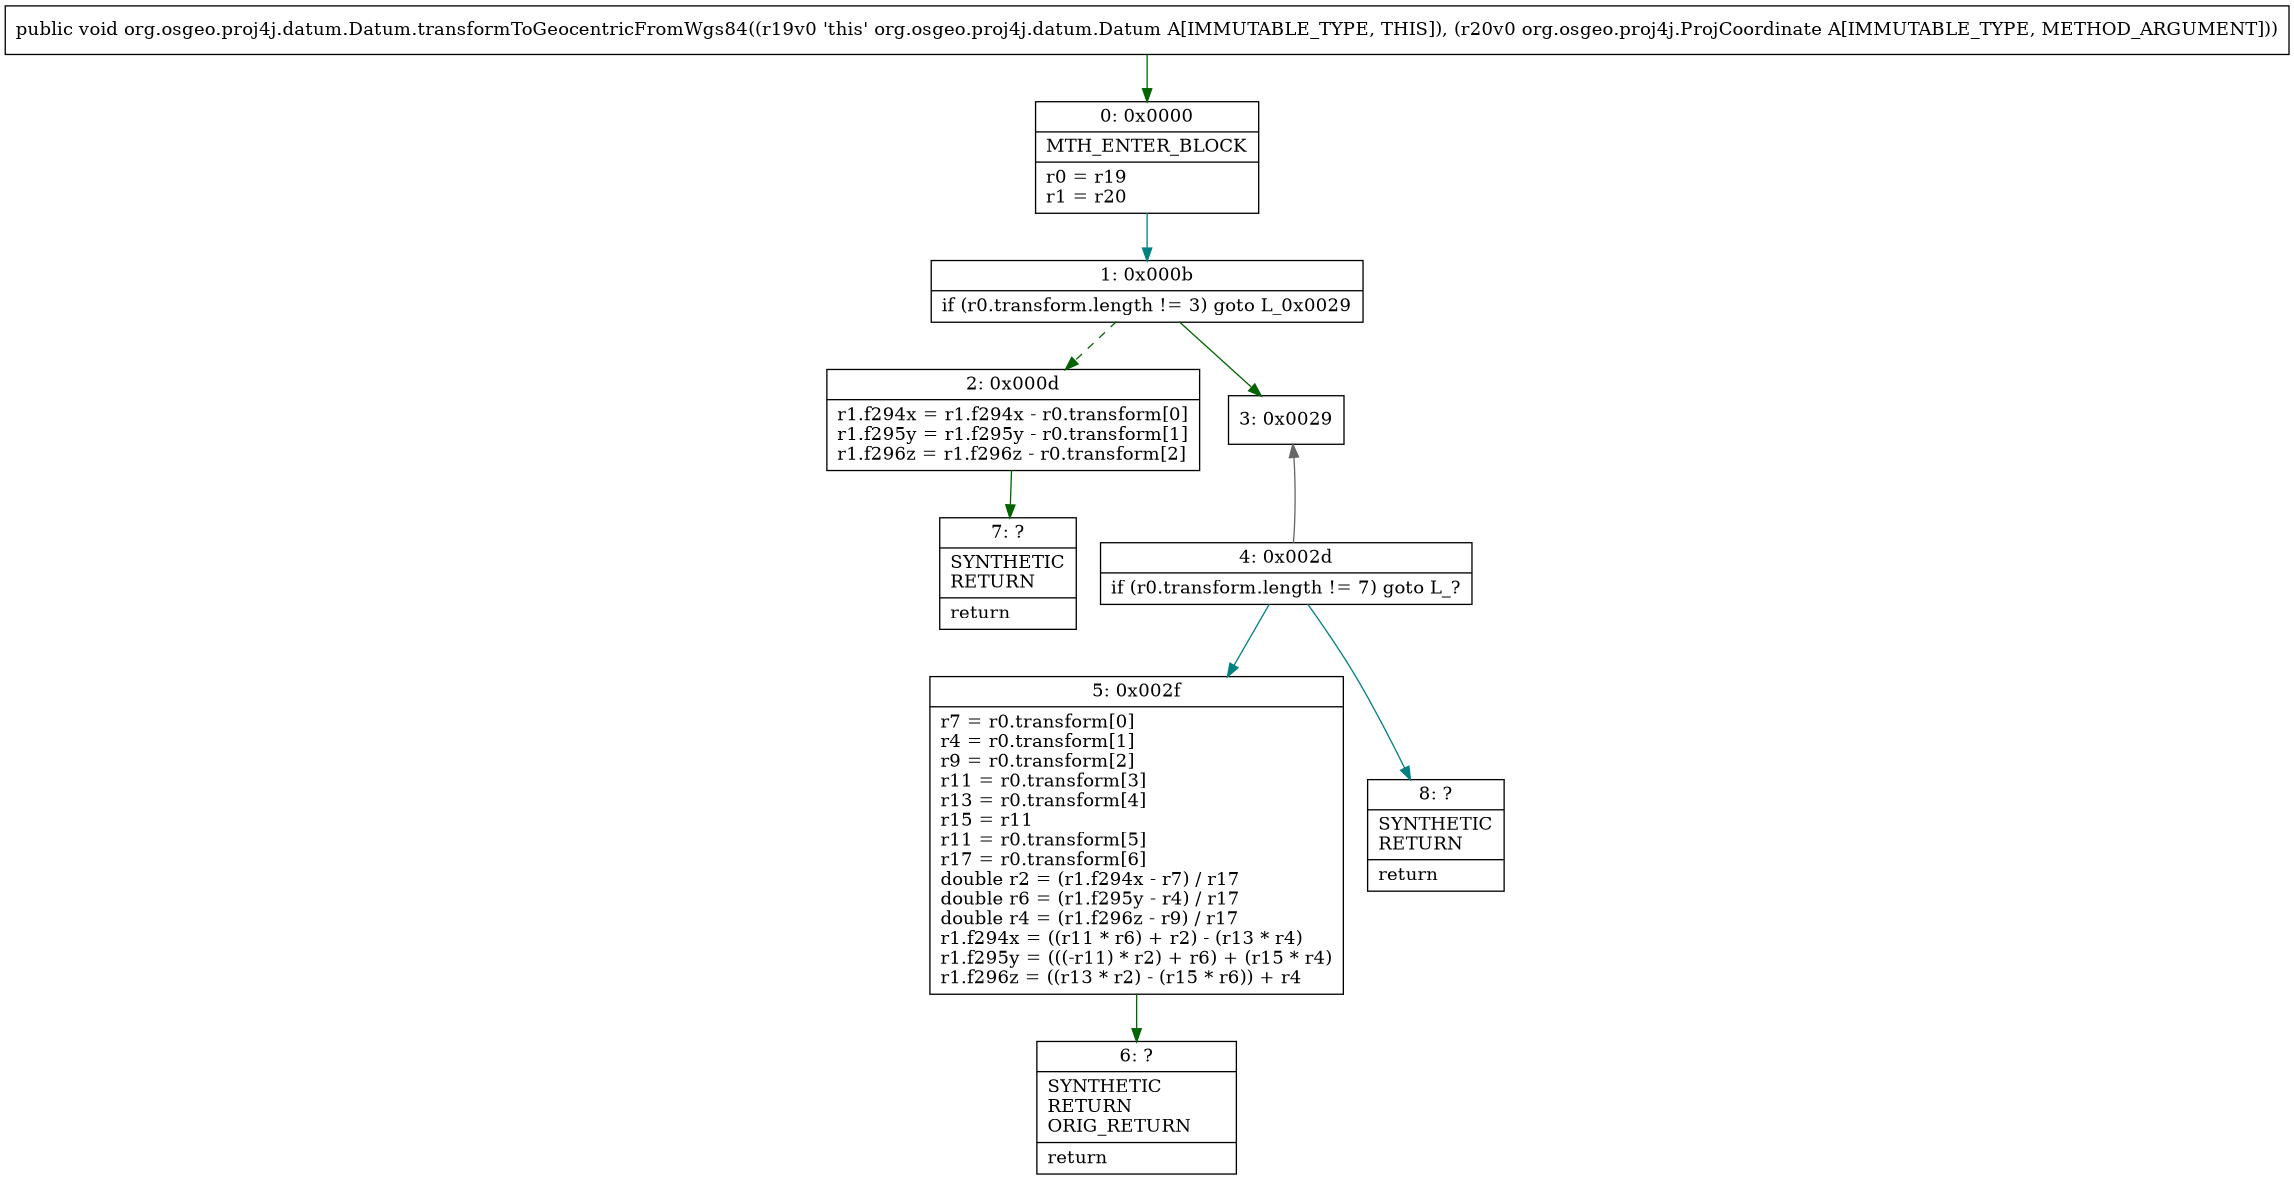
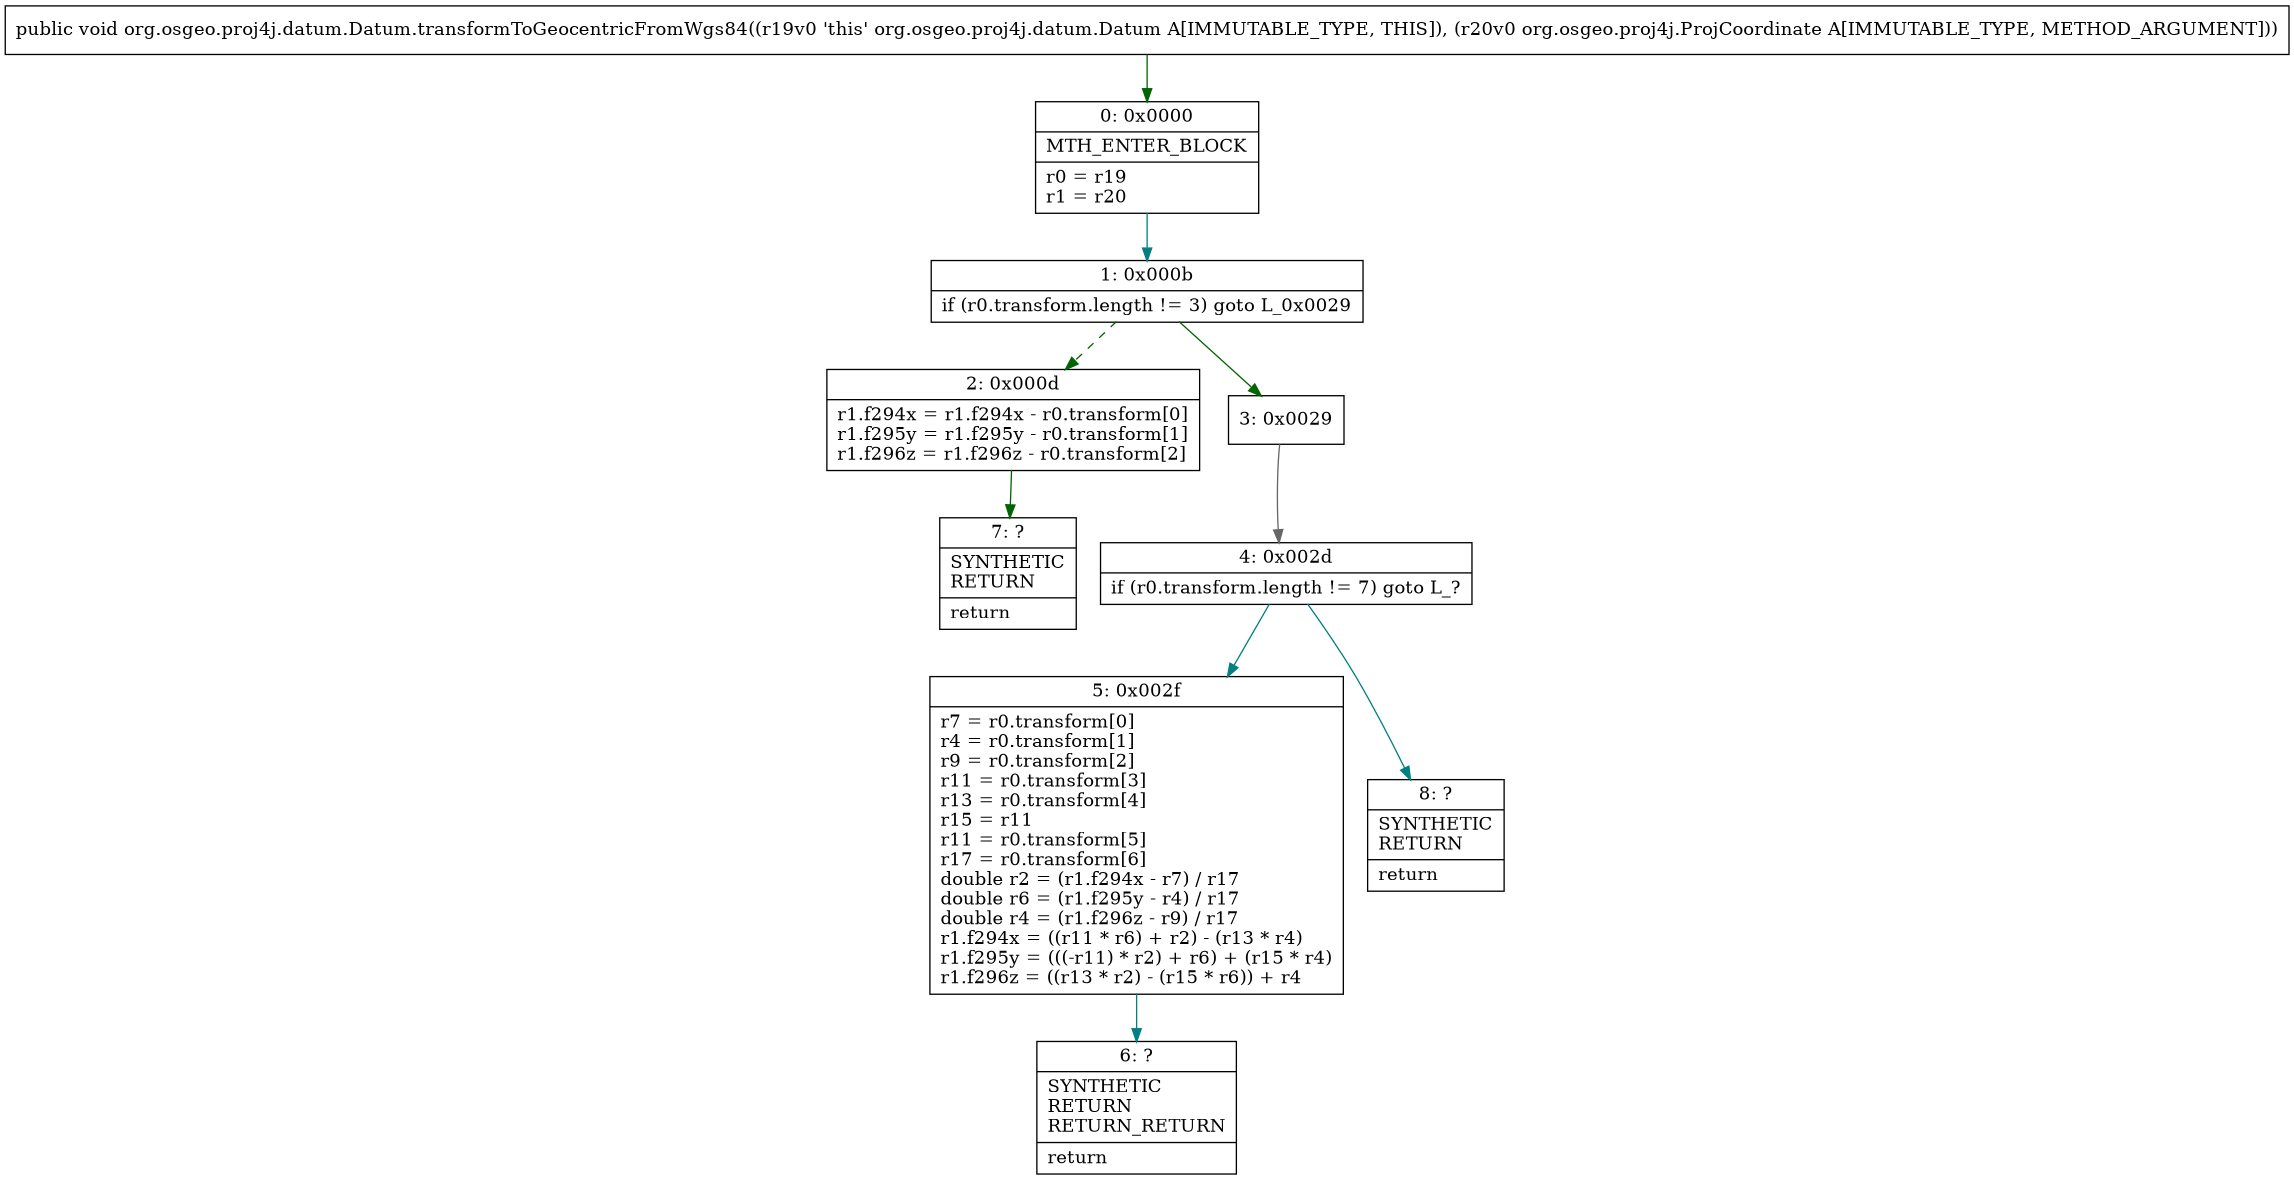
edge "4: 0x002d" -> "3: 0x0029": reversed
edge "5: 0x002f" -> "6: ?": color darkgreen -> teal
node "6: ?": text "ORIG_RETURN" -> "RETURN_RETURN"
